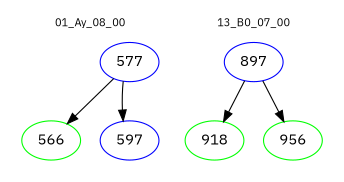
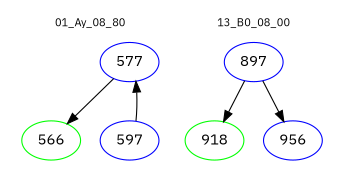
cluster "01_Ay_08_00": label "01_Ay_08_00" -> "01_Ay_08_80"
cluster "13_B0_07_00": label "13_B0_07_00" -> "13_B0_08_00"
edge "577" -> "597": reversed
node "956": color green -> blue
